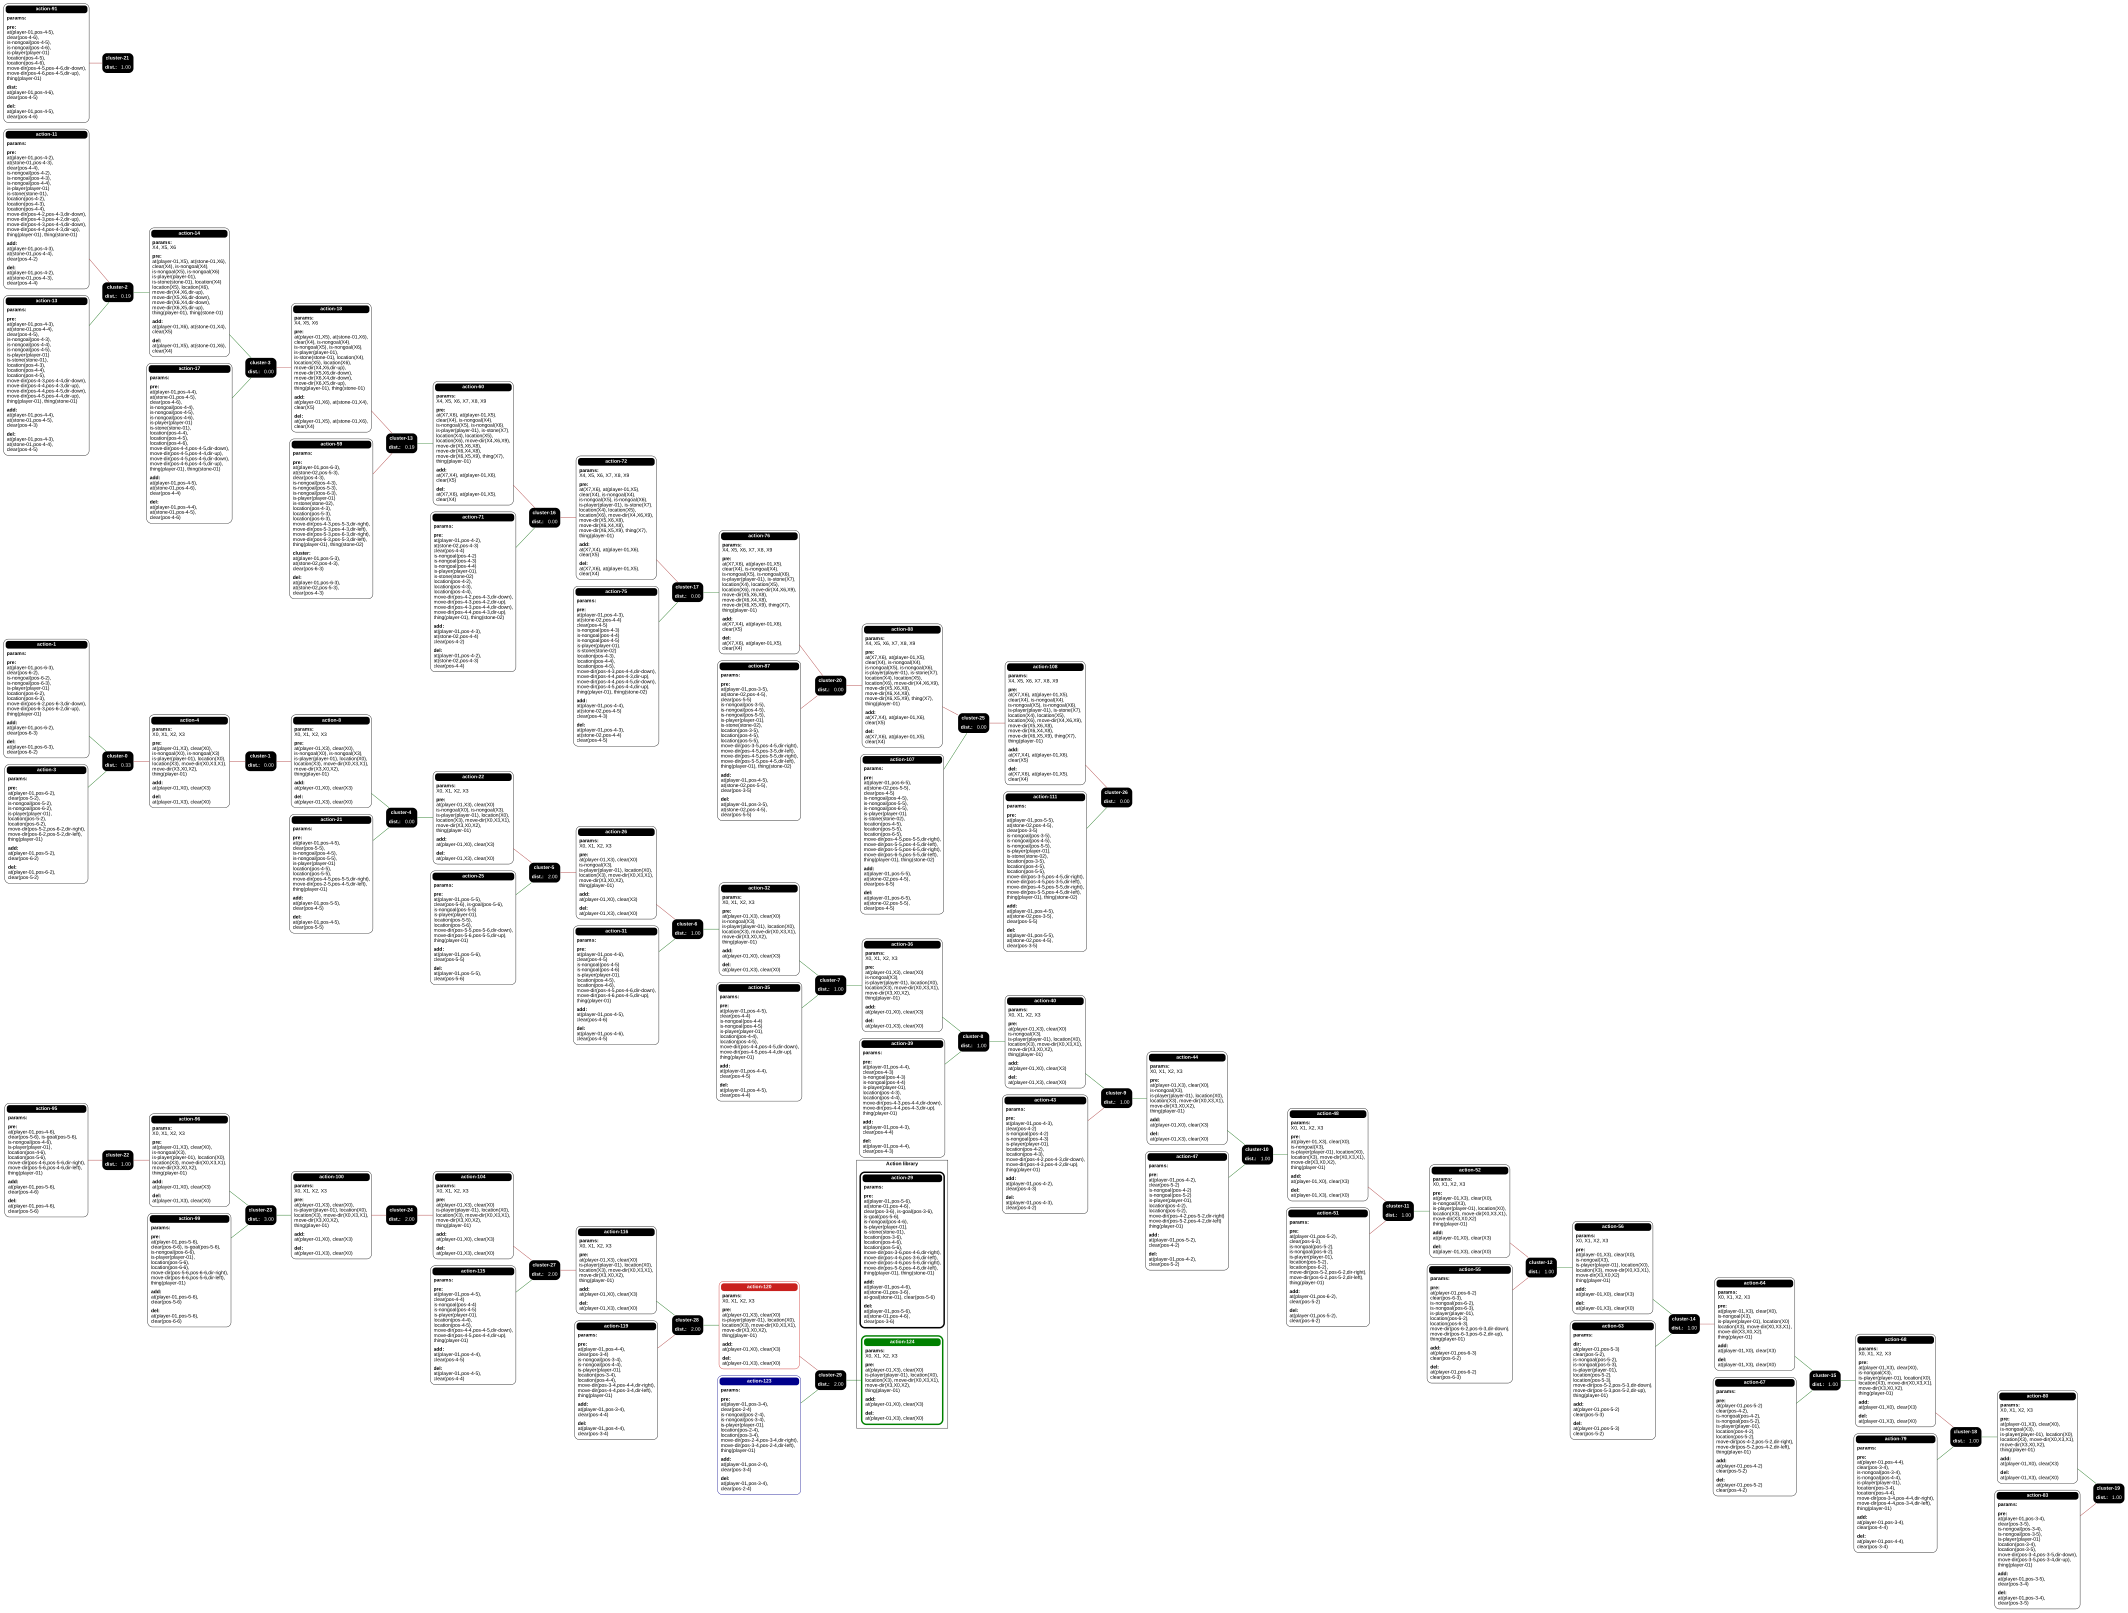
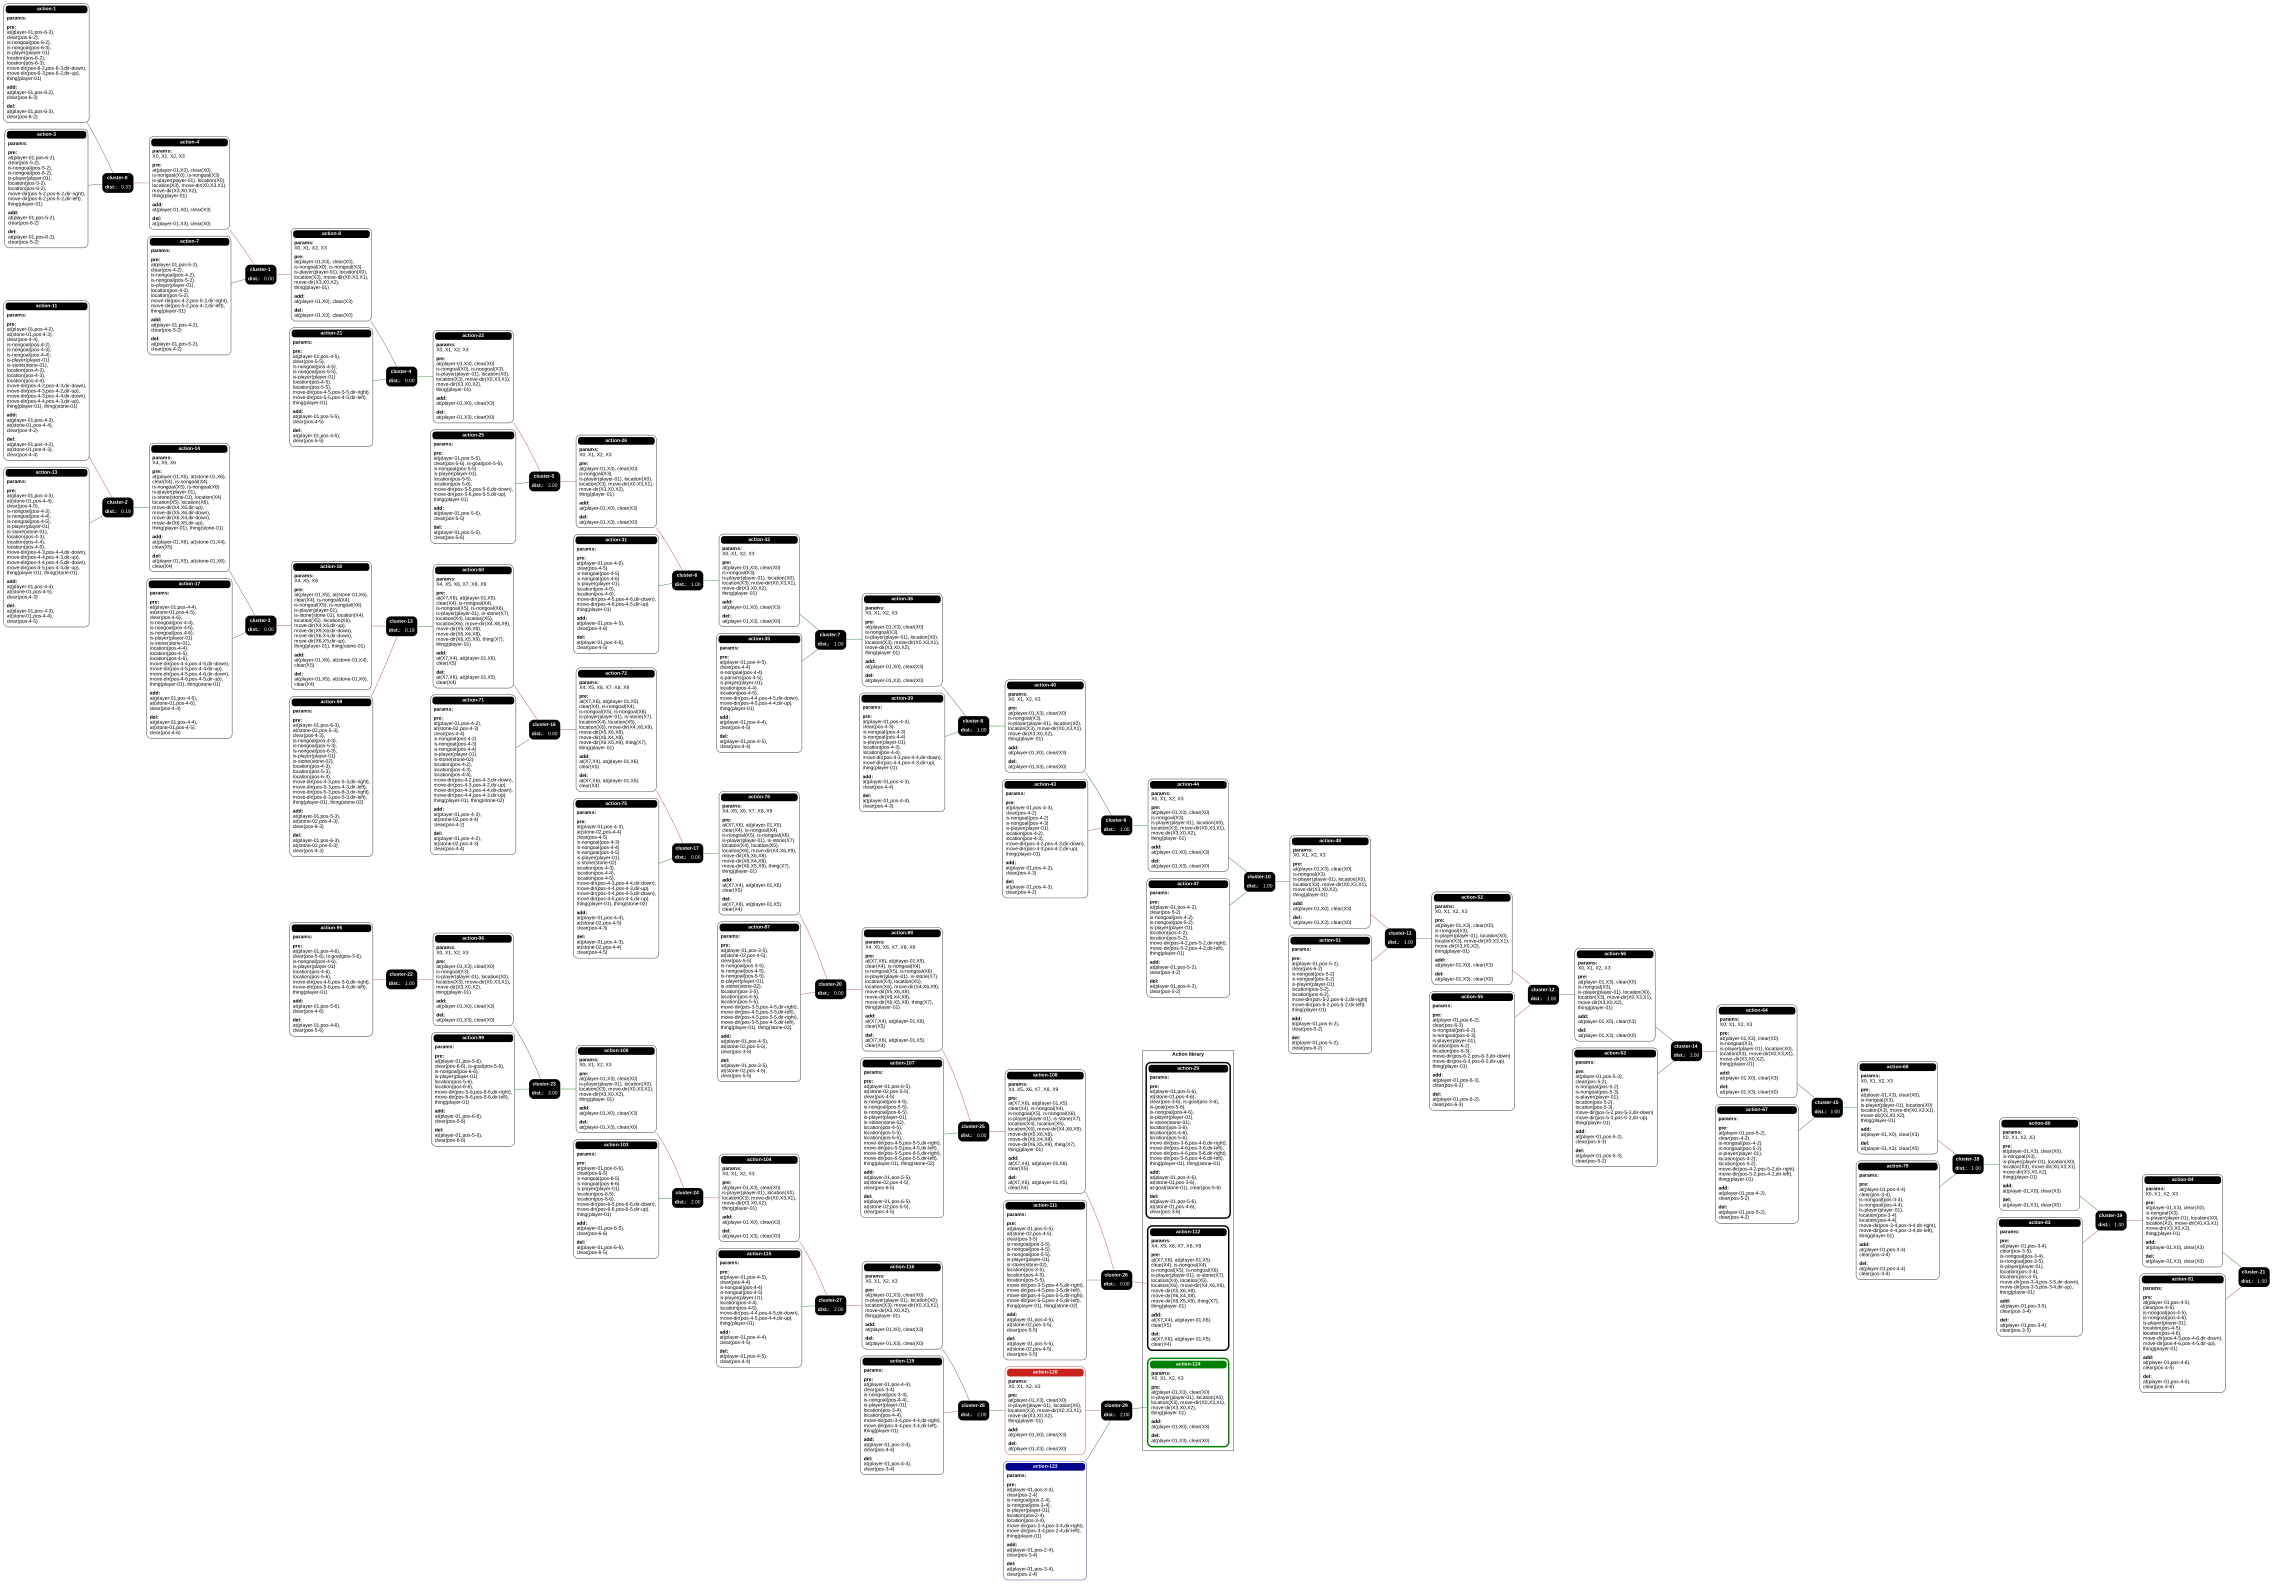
node "action-91": text "dist:" -> "add:"
node "action-7": added
node "action-59": text "cluster:" -> "add:"
node "action-21": text "move-dir(pos-2-5,pos-4-5,dir-left)," -> "move-dir(pos-5-5,pos-4-5,dir-left),"
node "action-35": text "is-nongoal(pos-4-5)," -> "is-params(pos-4-5),"
node "action-103": added
node "action-84": added
node "action-112": added
node "action-63": text "dir:" -> "pre:"
